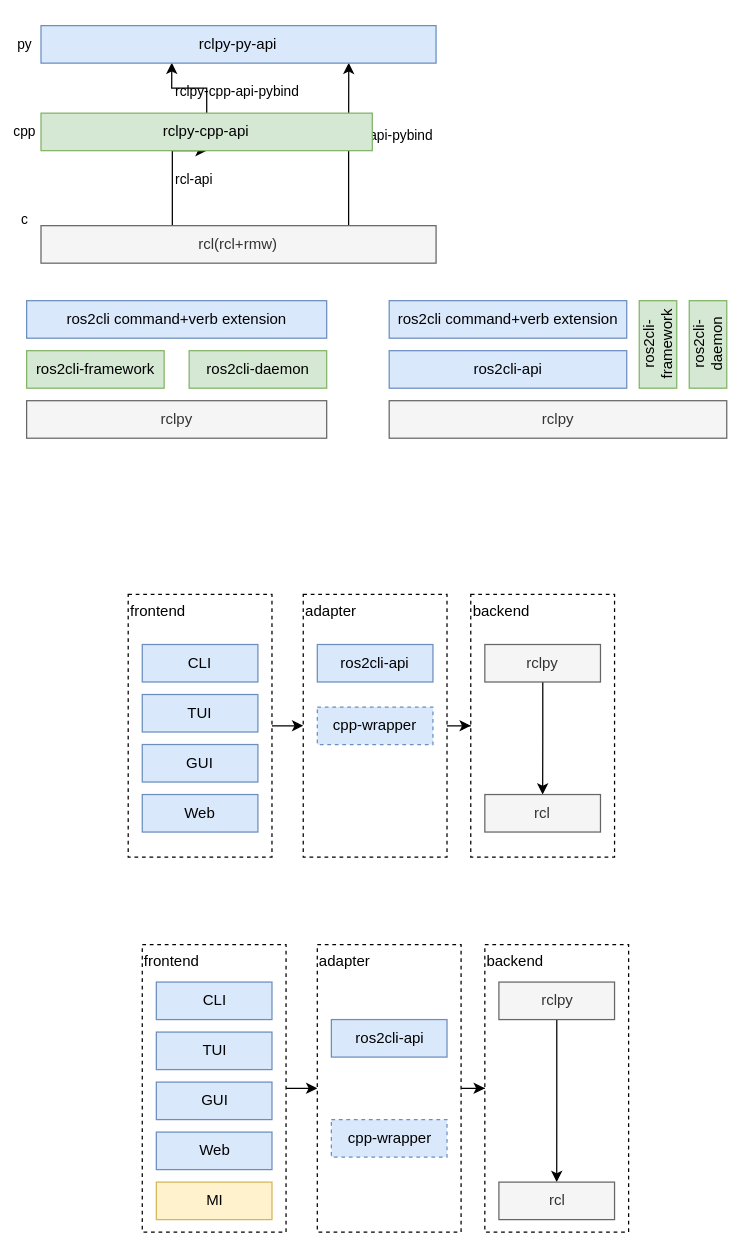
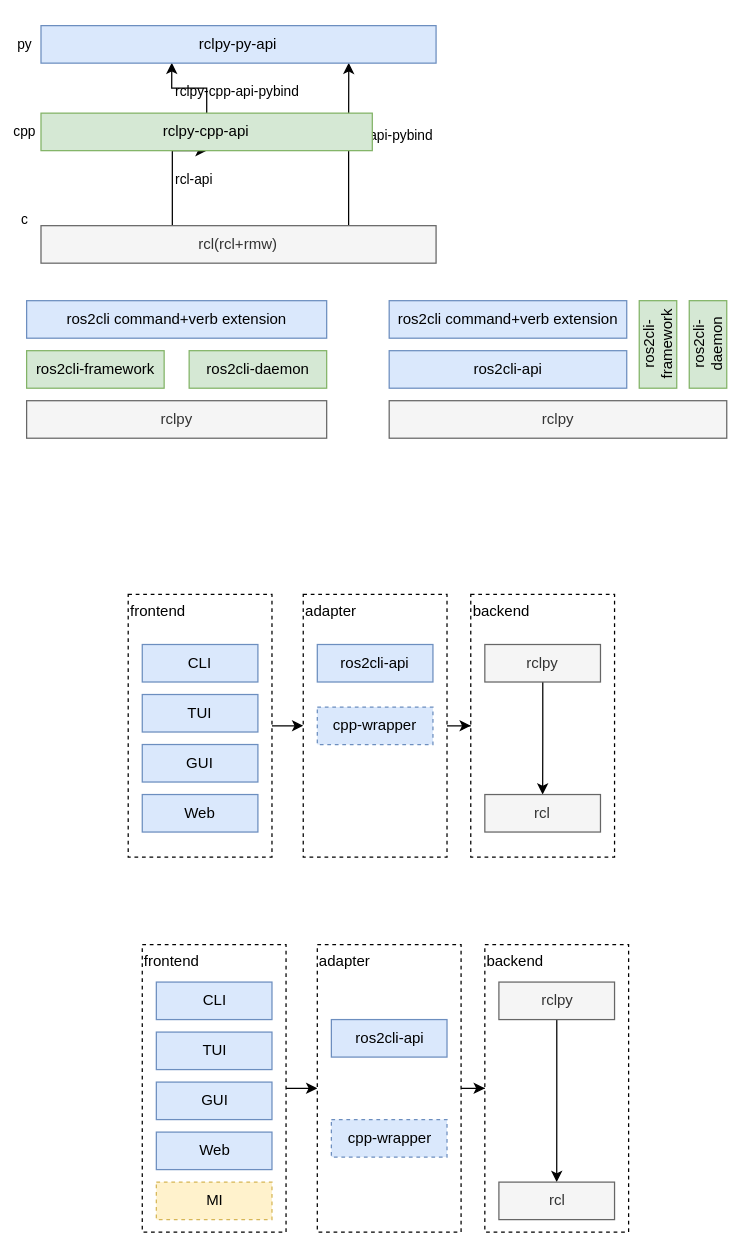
node "MI": style solid -> dashed
